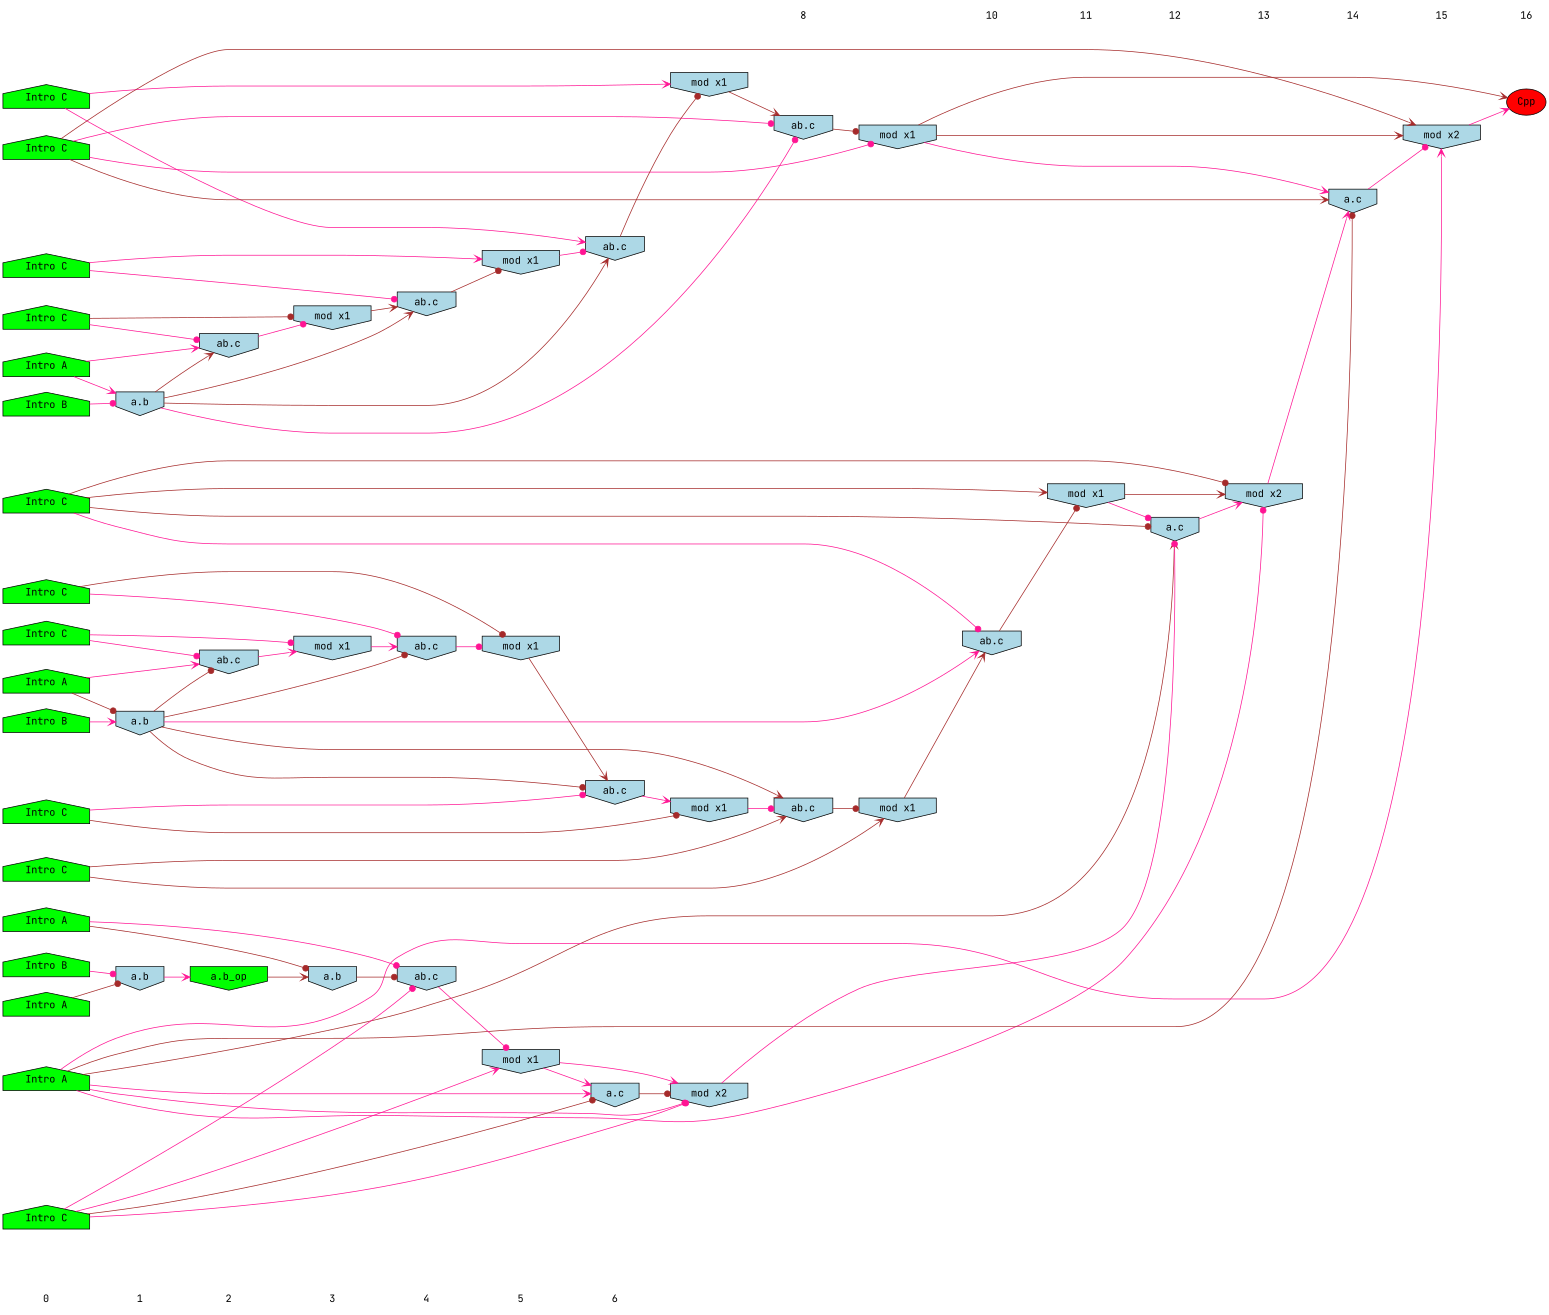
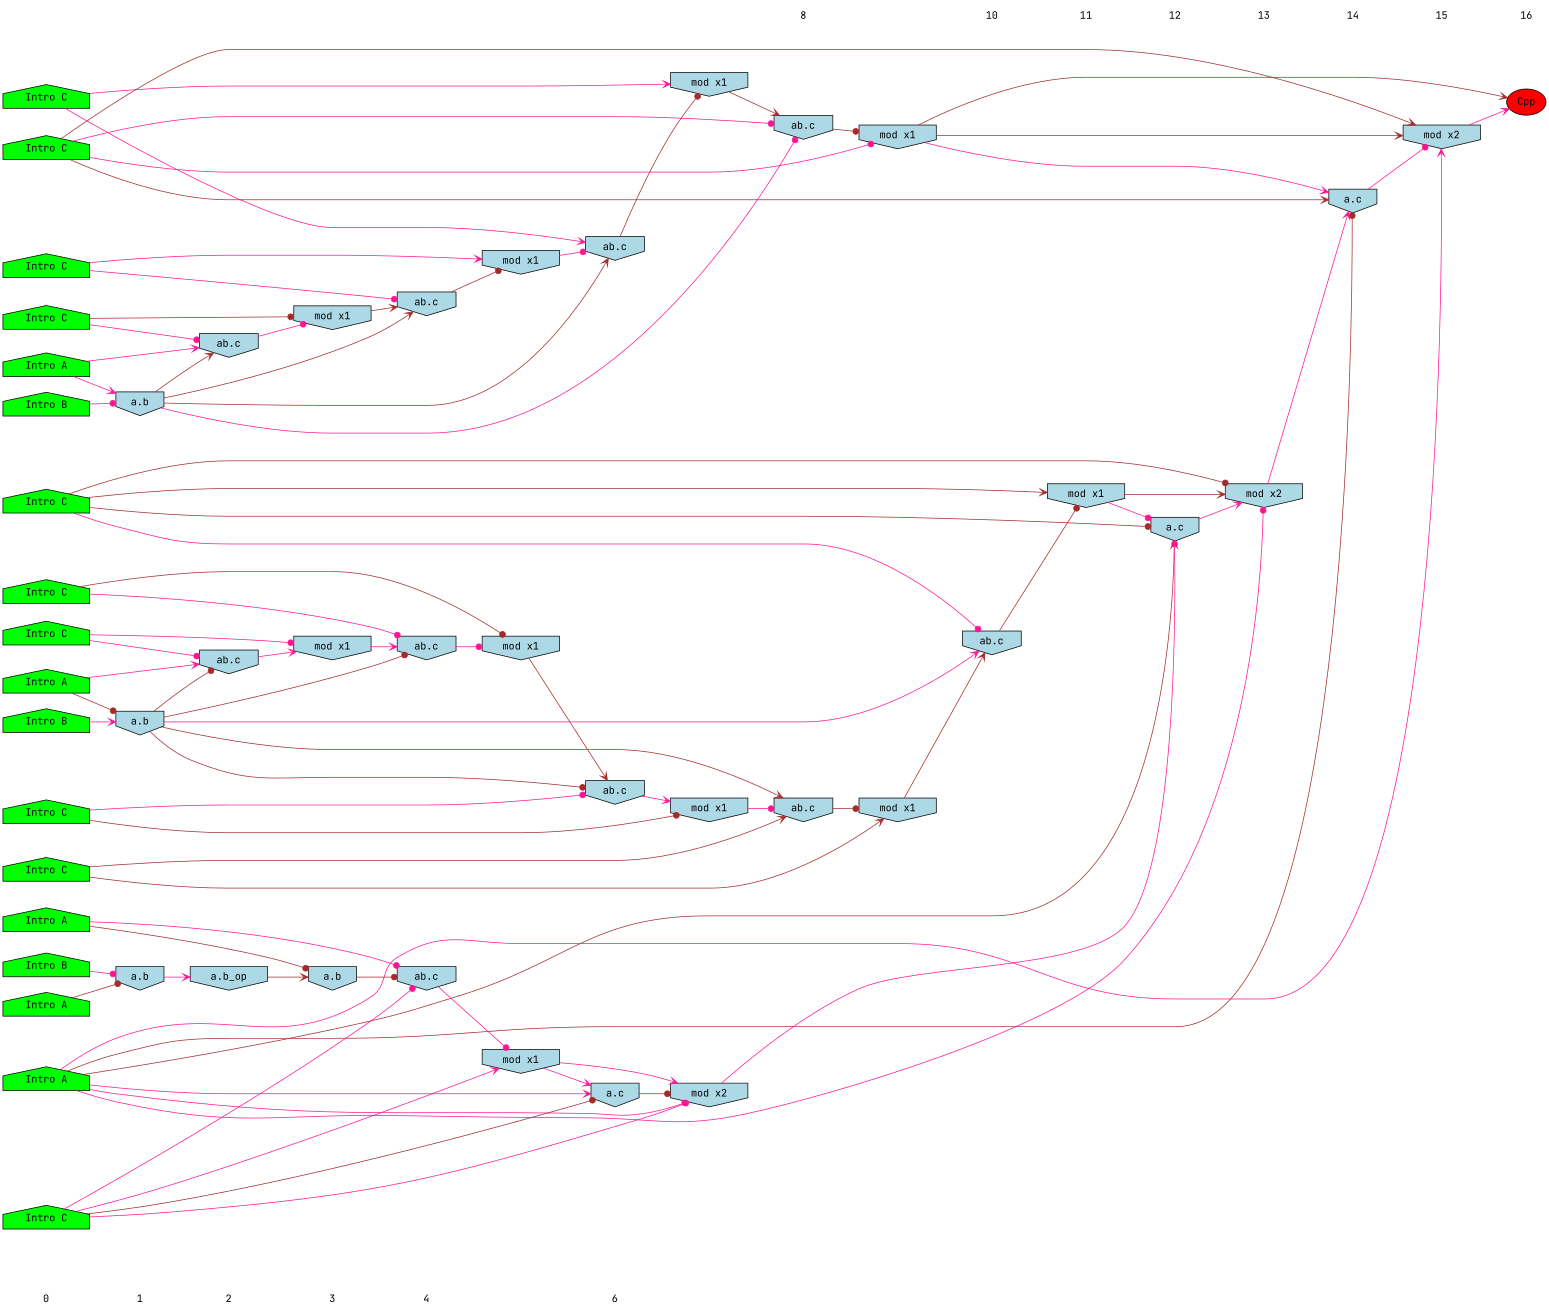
node "a.b_op": fillcolor green -> lightblue
node "5": removed
